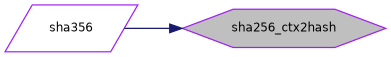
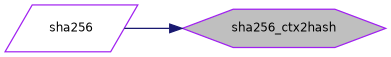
node "sha356": label "sha356" -> "sha256"
